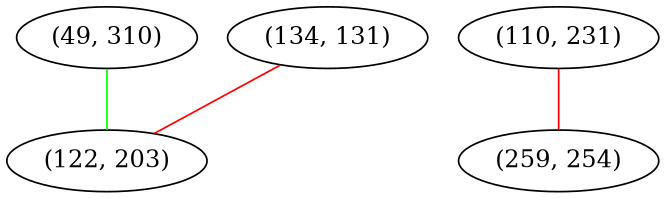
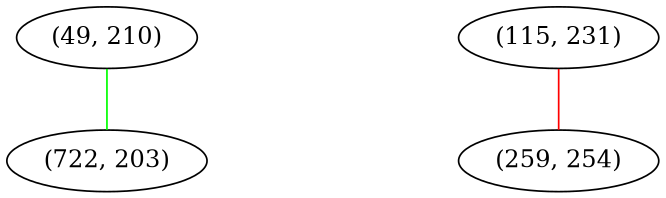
node "(49, 310)": label "(49, 310)" -> "(49, 210)"
node "(134, 131)": removed
node "(110, 231)": label "(110, 231)" -> "(115, 231)"
node "(122, 203)": label "(122, 203)" -> "(722, 203)"
